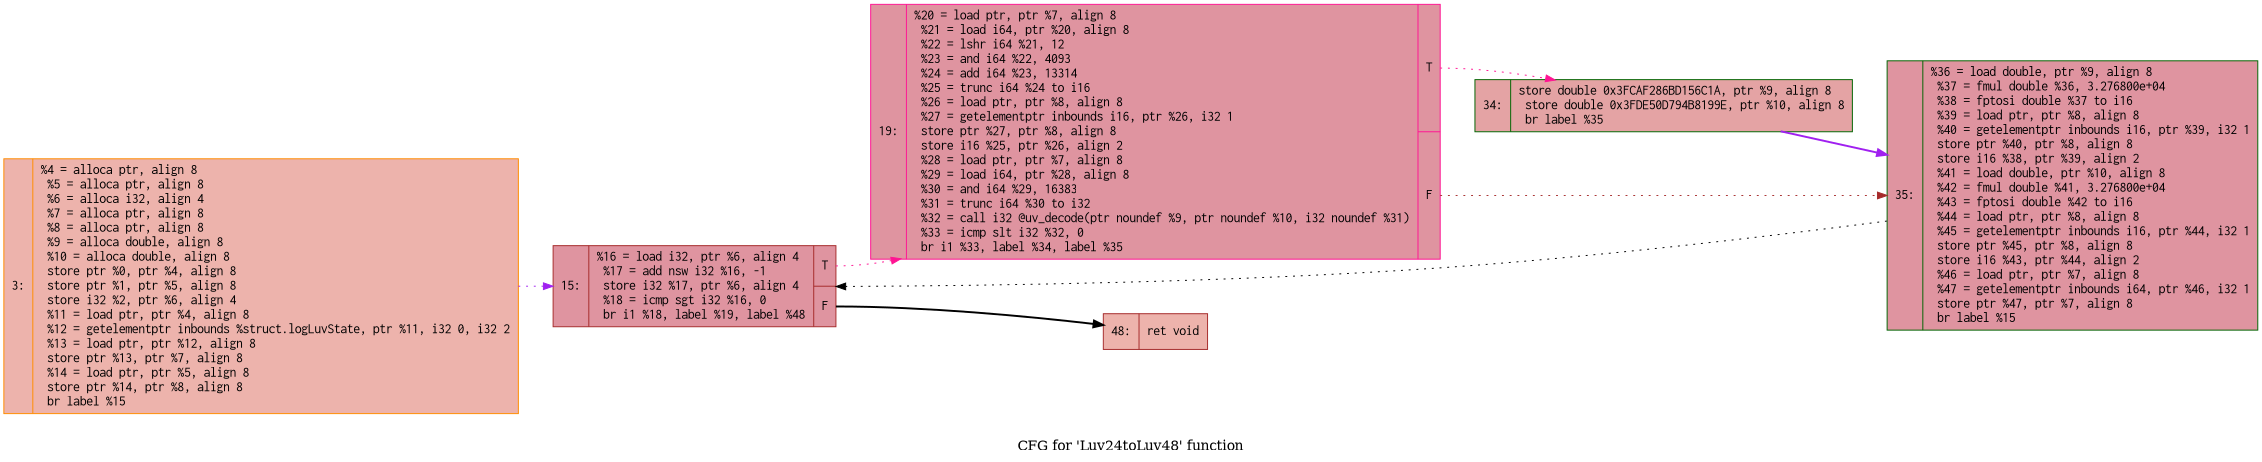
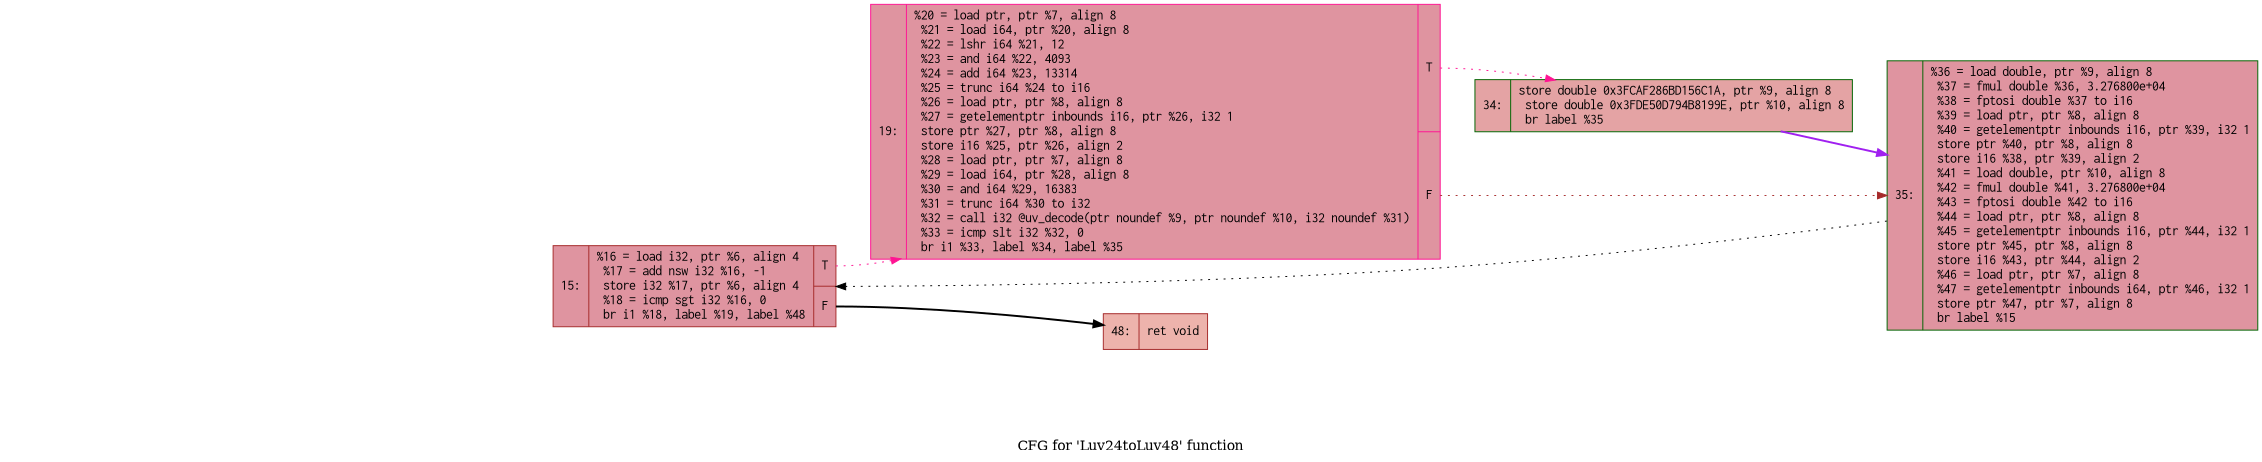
node "3:": removed
